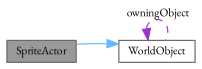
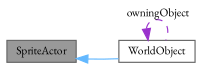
edge "SpriteActor" -> "WorldObject": reversed
